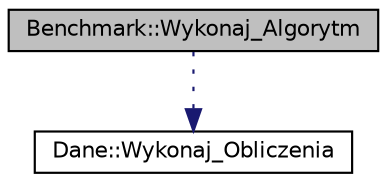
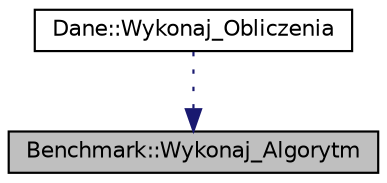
edge "Benchmark::Wykonaj_Algorytm" -> "Dane::Wykonaj_Obliczenia": reversed
